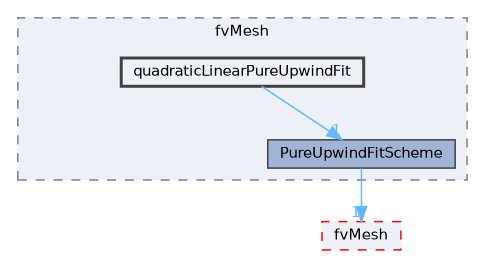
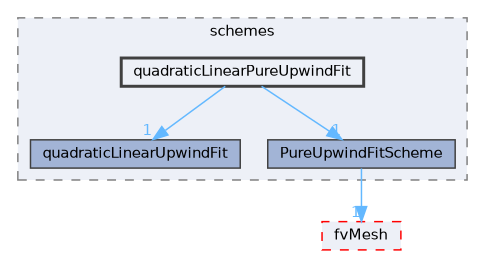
cluster "fvMesh": label "fvMesh" -> "schemes"
node "quadraticLinearUpwindFit": added
